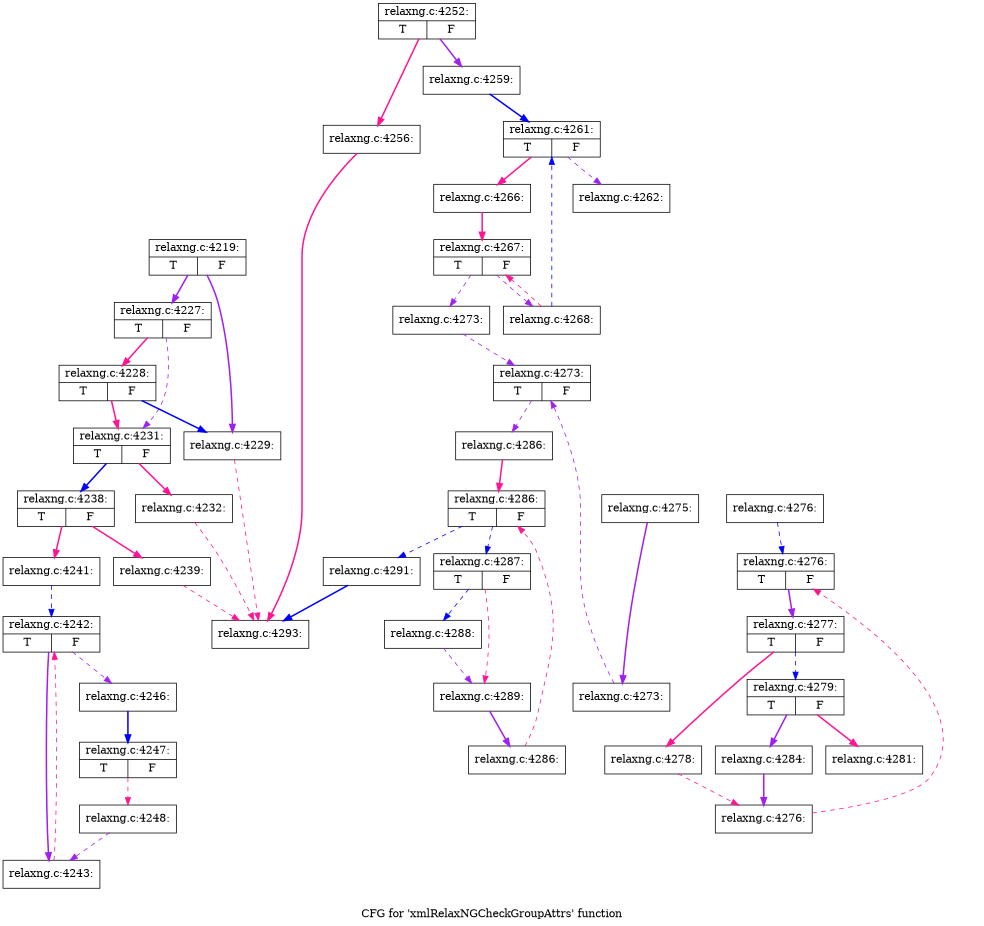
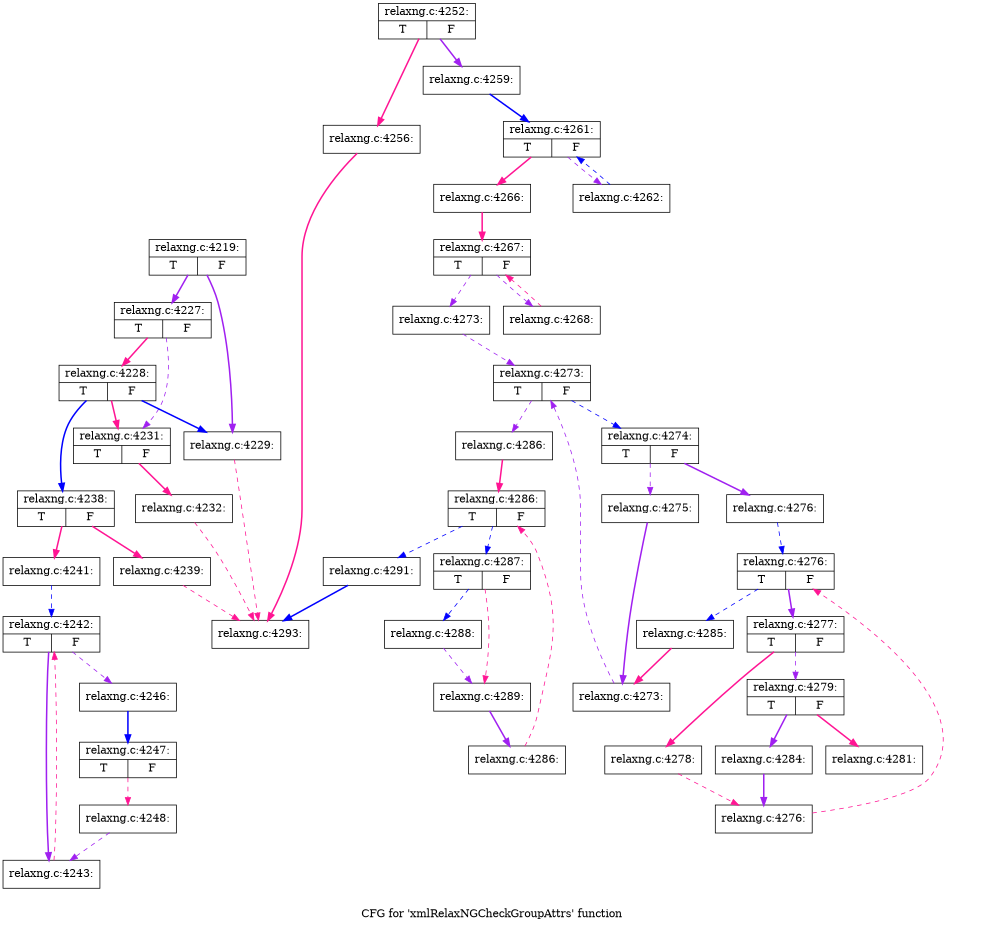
edge "relaxng.c:4268:" -> "relaxng.c:4261:": now "relaxng.c:4262:" -> "relaxng.c:4261:"
node "relaxng.c:4274:": added
edge "relaxng.c:4231:" -> "relaxng.c:4238:": now "relaxng.c:4228:" -> "relaxng.c:4238:"
node "relaxng.c:4285:": added
edge "relaxng.c:4277:" -> "relaxng.c:4279:": color blue -> purple
